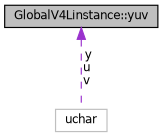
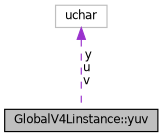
edge "uchar" -> "GlobalV4Linstance::yuv": reversed
